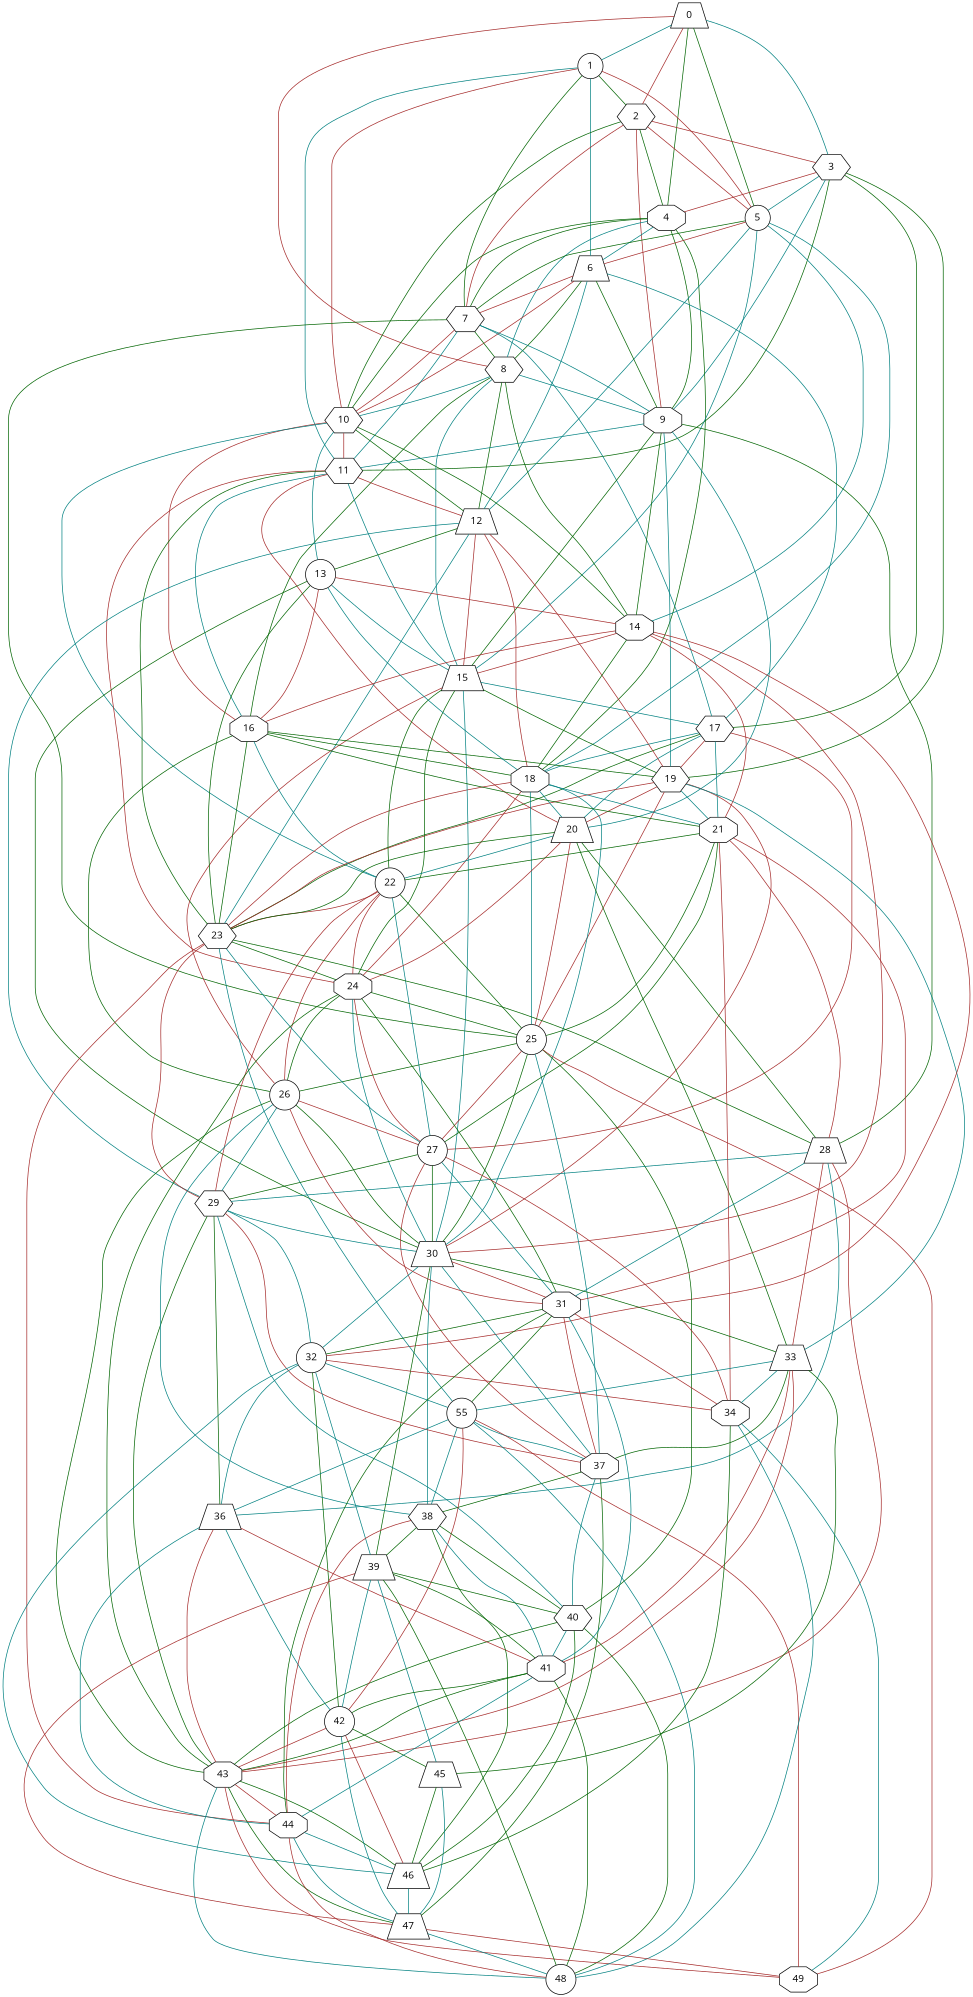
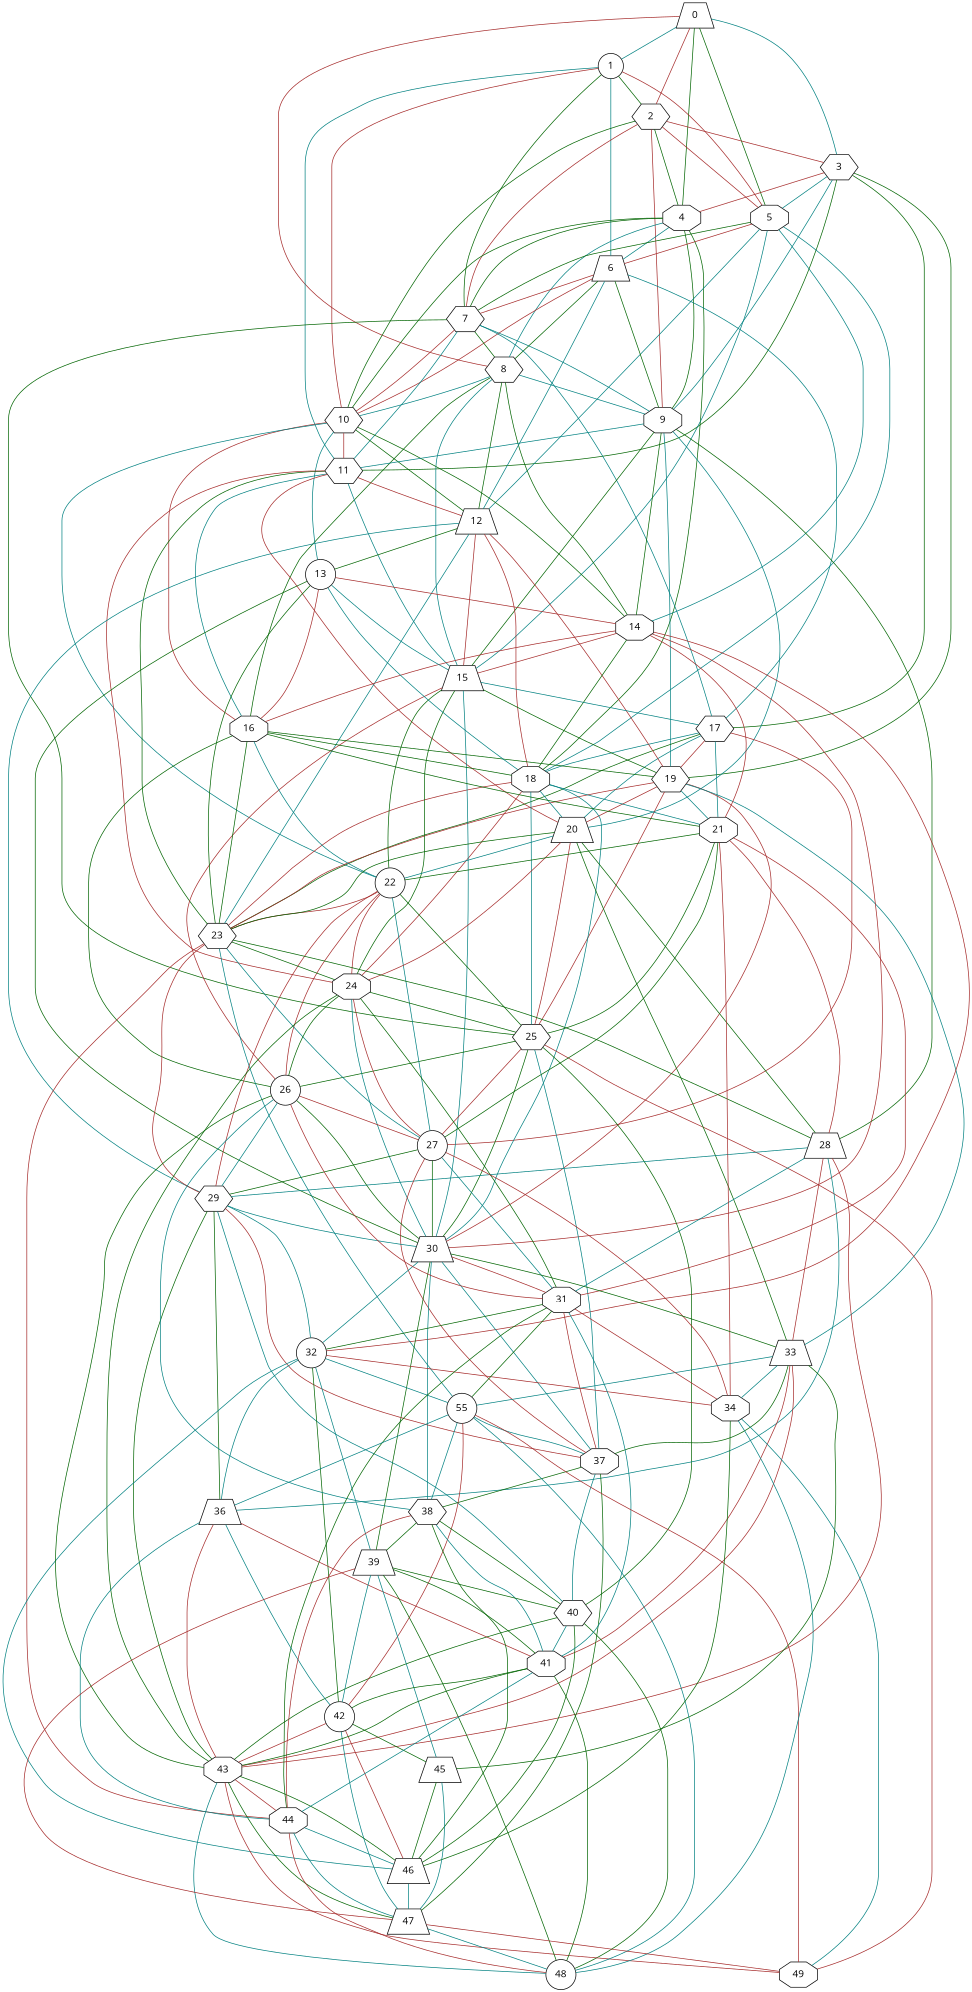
node "5": shape circle -> octagon
node "25": shape circle -> hexagon
